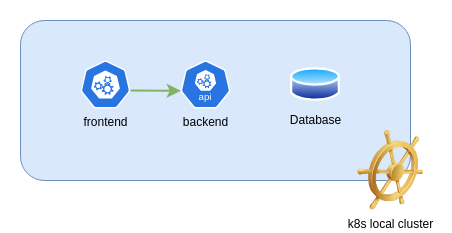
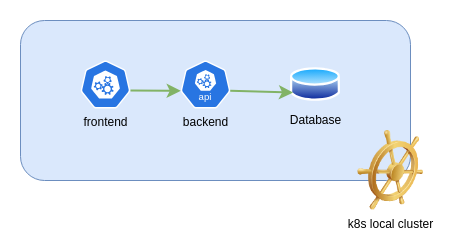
edge "backend" -> "Database": added
